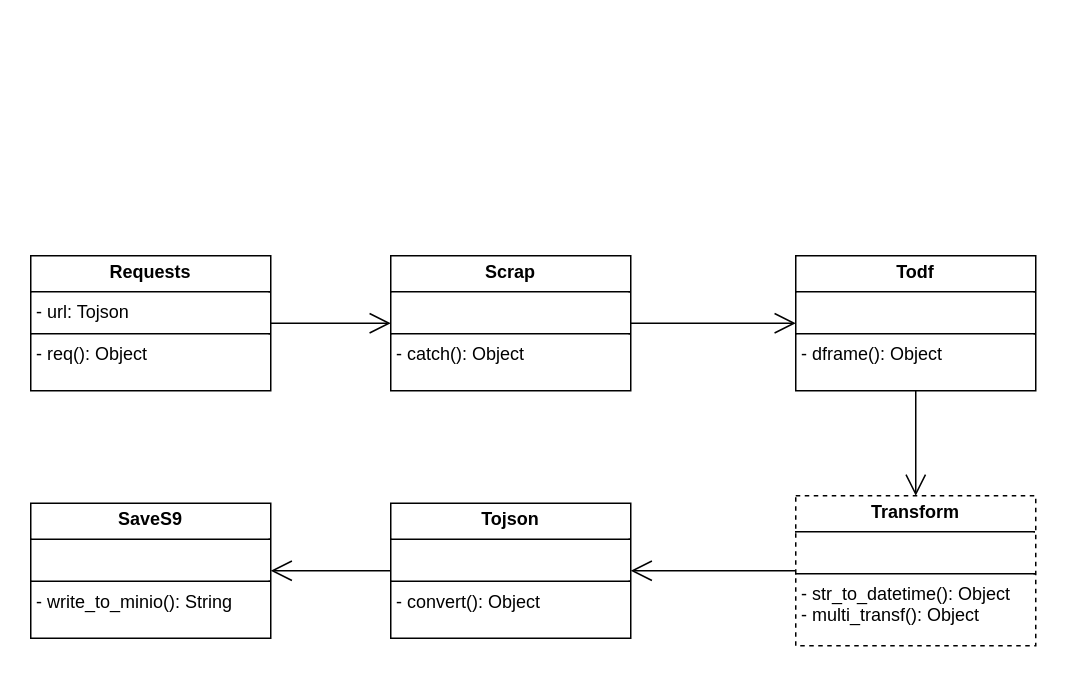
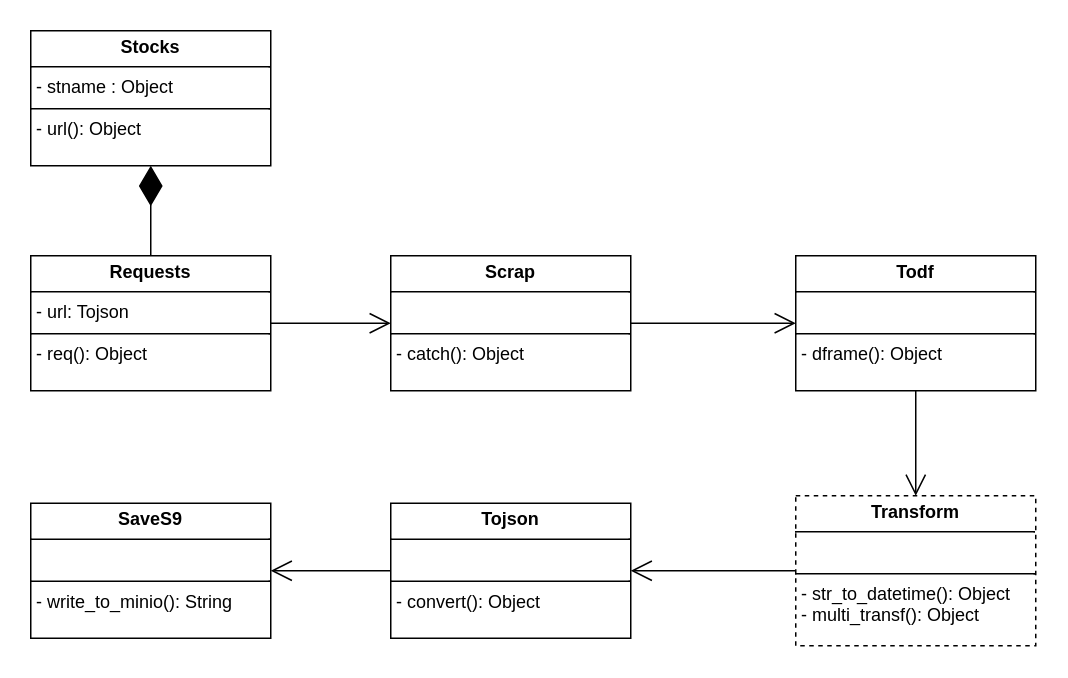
node "Stocks - stname : Object - url(): Object": added
edge "Requests - url: Tojson - req(): Object" -> "Stocks - stname : Object - url(): Object": added
